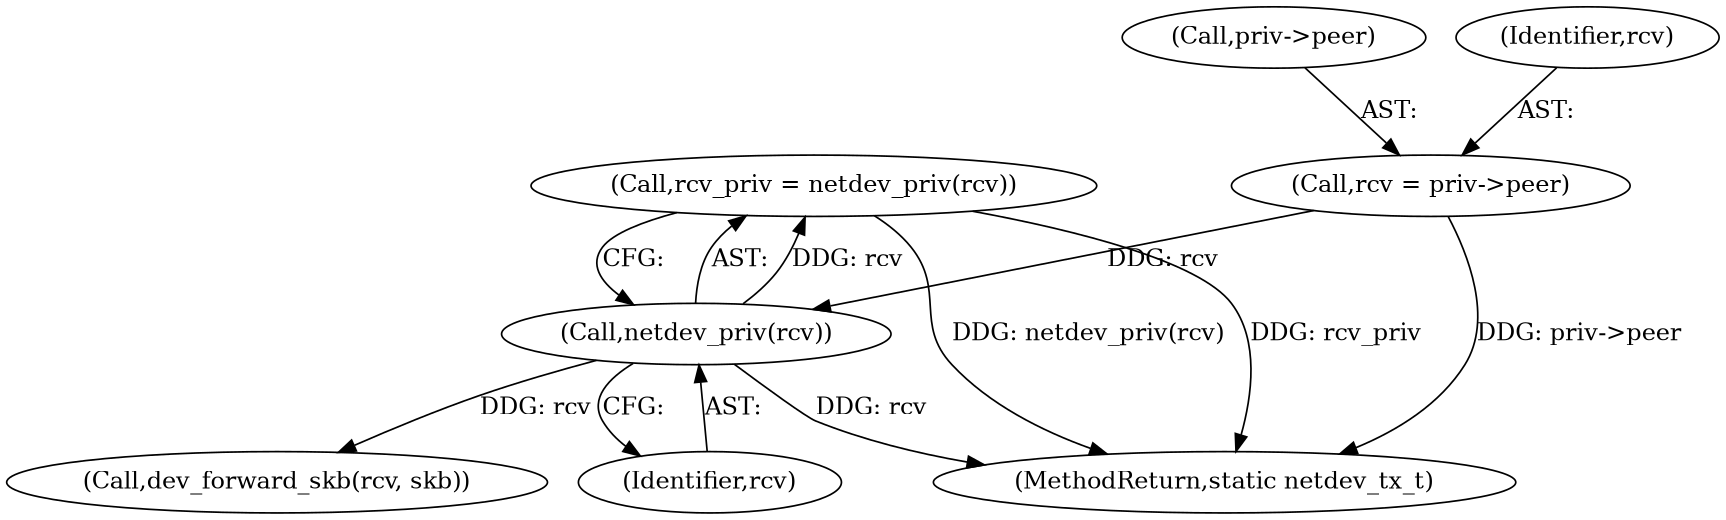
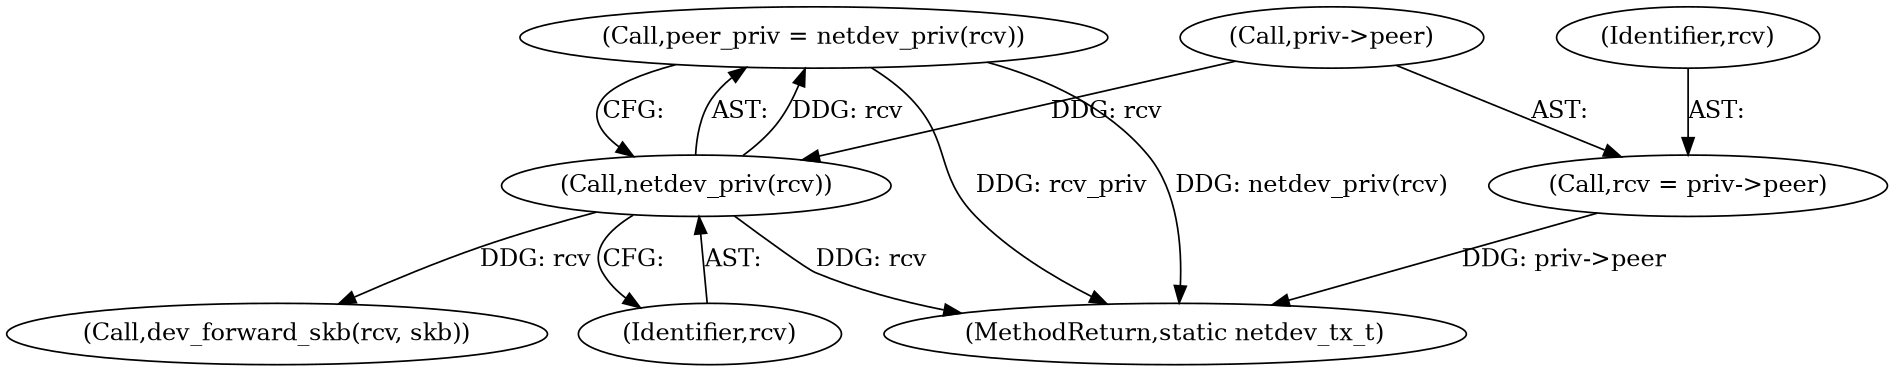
node "(Call,rcv_priv = netdev_priv(rcv))": label "(Call,rcv_priv = netdev_priv(rcv))" -> "(Call,peer_priv = netdev_priv(rcv))"
edge "(Call,rcv = priv->peer)" -> "(Call,netdev_priv(rcv))": now "(Call,priv->peer)" -> "(Call,netdev_priv(rcv))"
